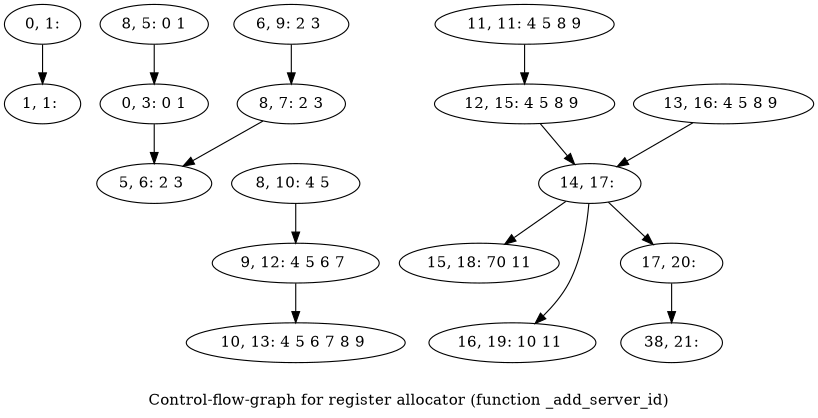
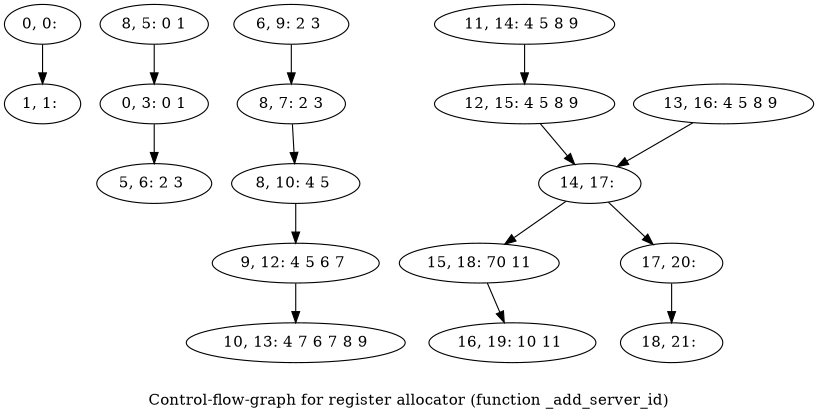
node "0, 1:": label "0, 1:" -> "0, 0:"
node "11, 11: 4 5 8 9": label "11, 11: 4 5 8 9" -> "11, 14: 4 5 8 9"
edge "8, 7: 2 3" -> "5, 6: 2 3": now "8, 7: 2 3" -> "8, 10: 4 5"
edge "14, 17:" -> "16, 19: 10 11": now "15, 18: 70 11" -> "16, 19: 10 11"
node "10, 13: 4 5 6 7 8 9": label "10, 13: 4 5 6 7 8 9" -> "10, 13: 4 7 6 7 8 9"
node "38, 21:": label "38, 21:" -> "18, 21:"
